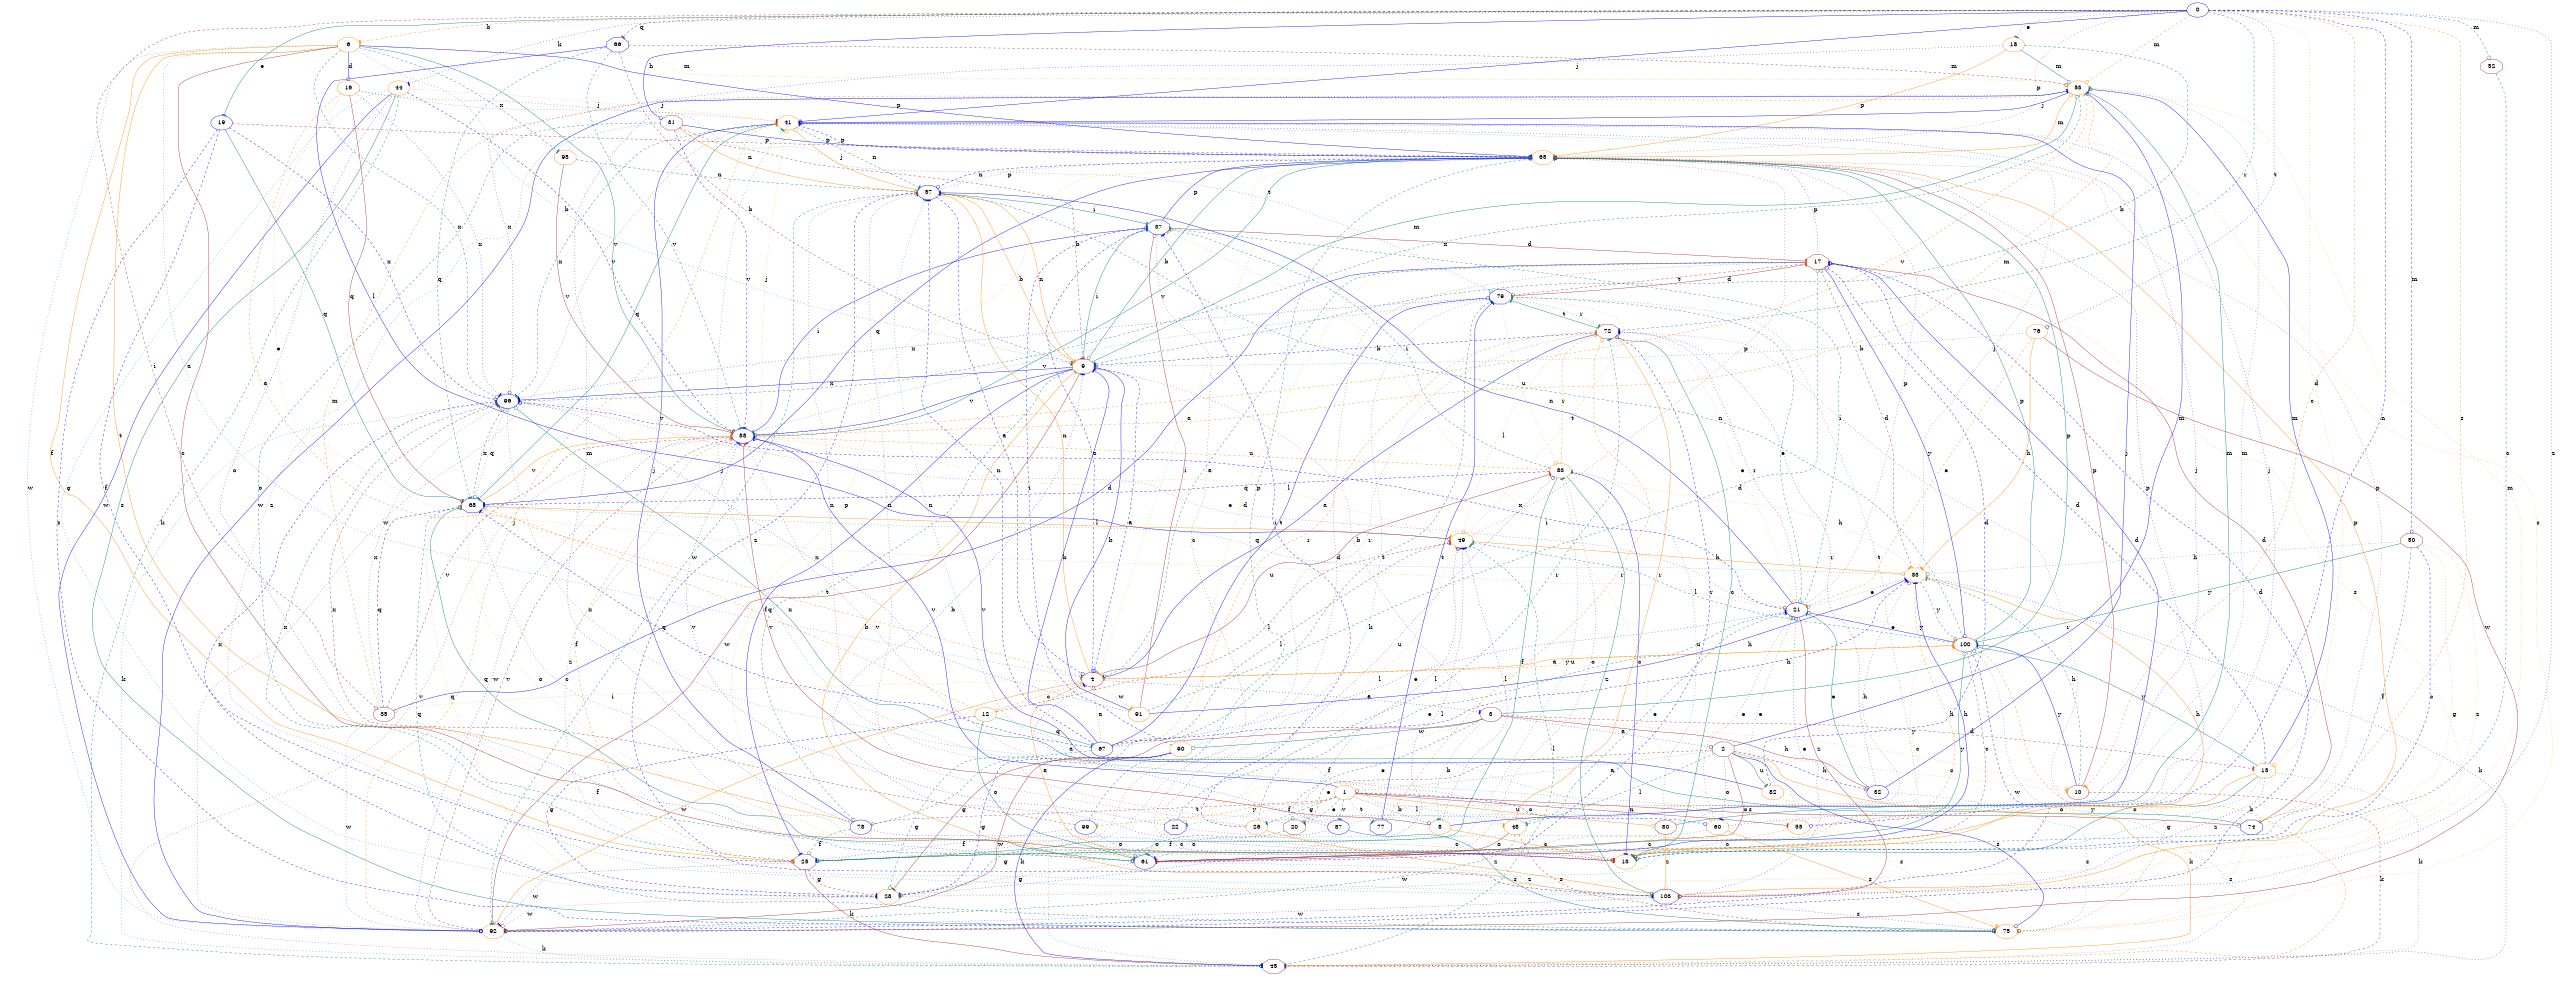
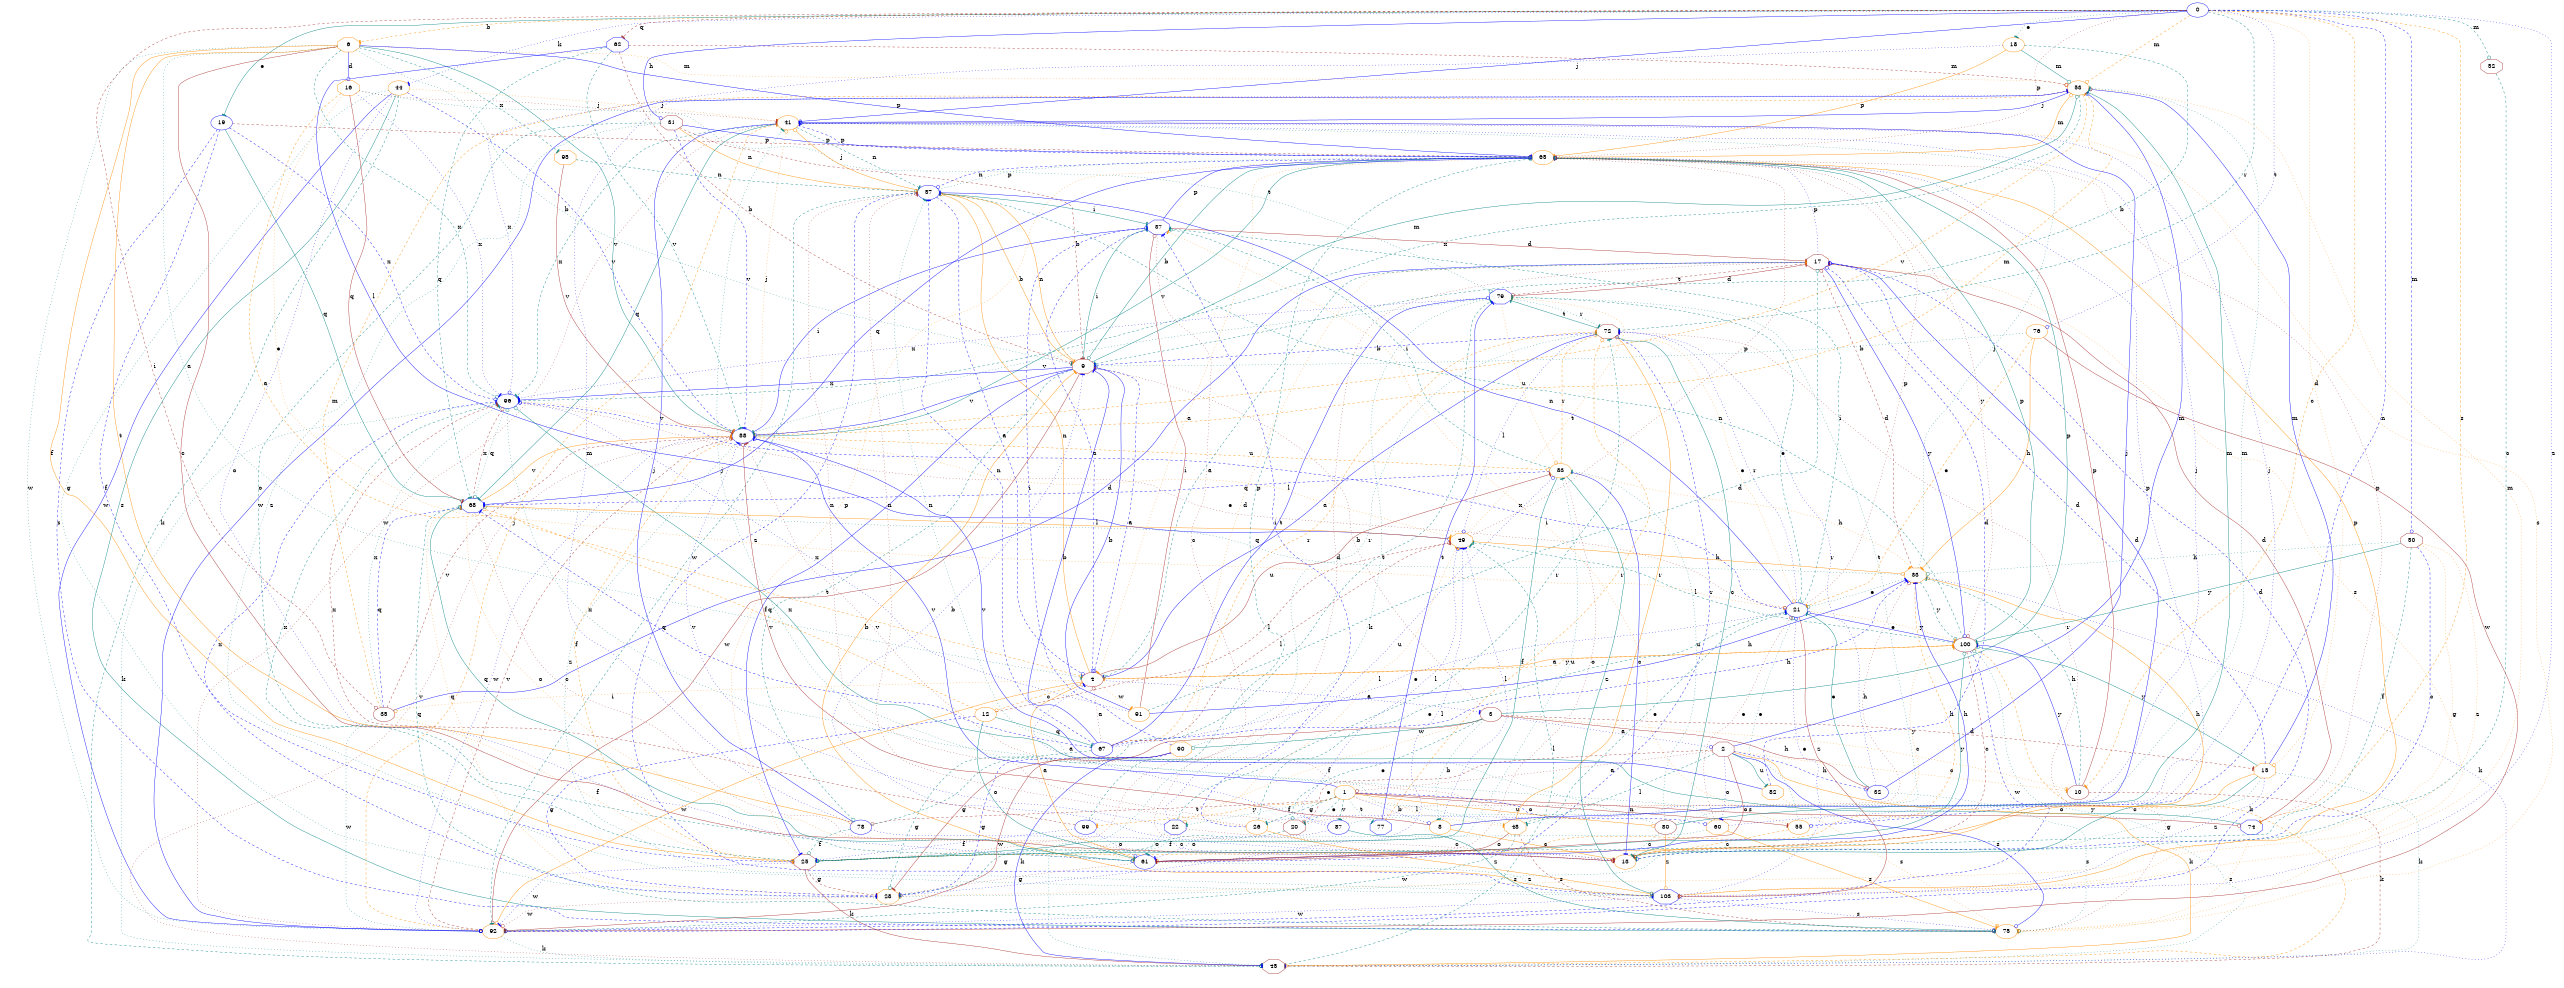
node "66": label "66" -> "62"
edge "65" -> "100": added, label "y"
edge "72" -> "49": color darkorange -> blue
